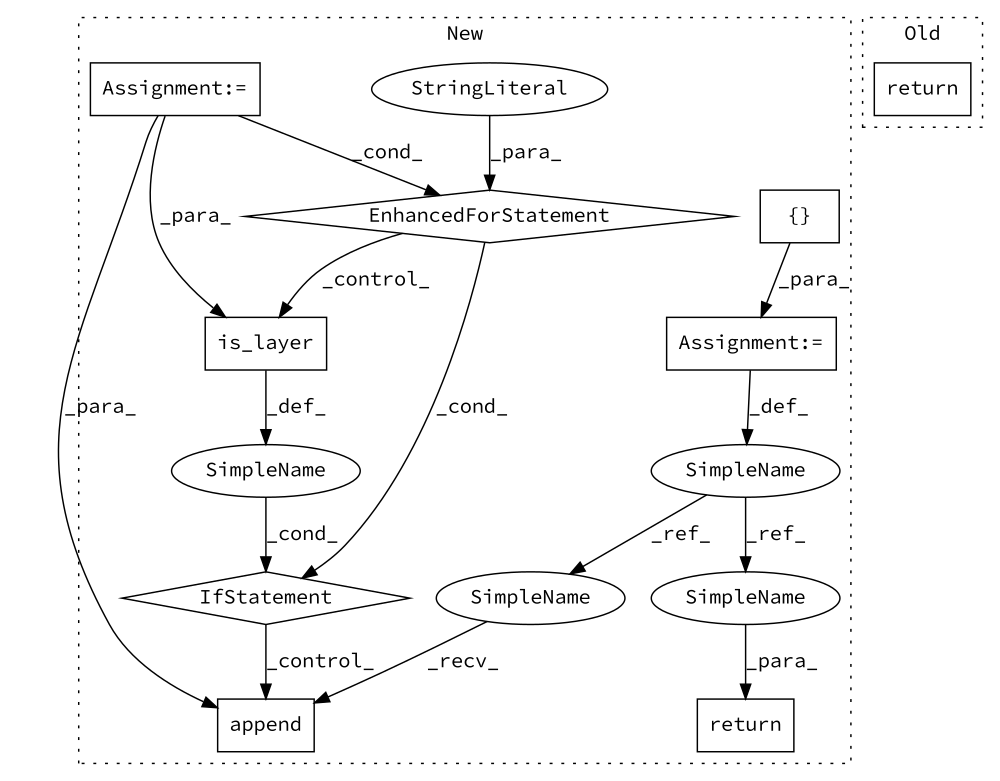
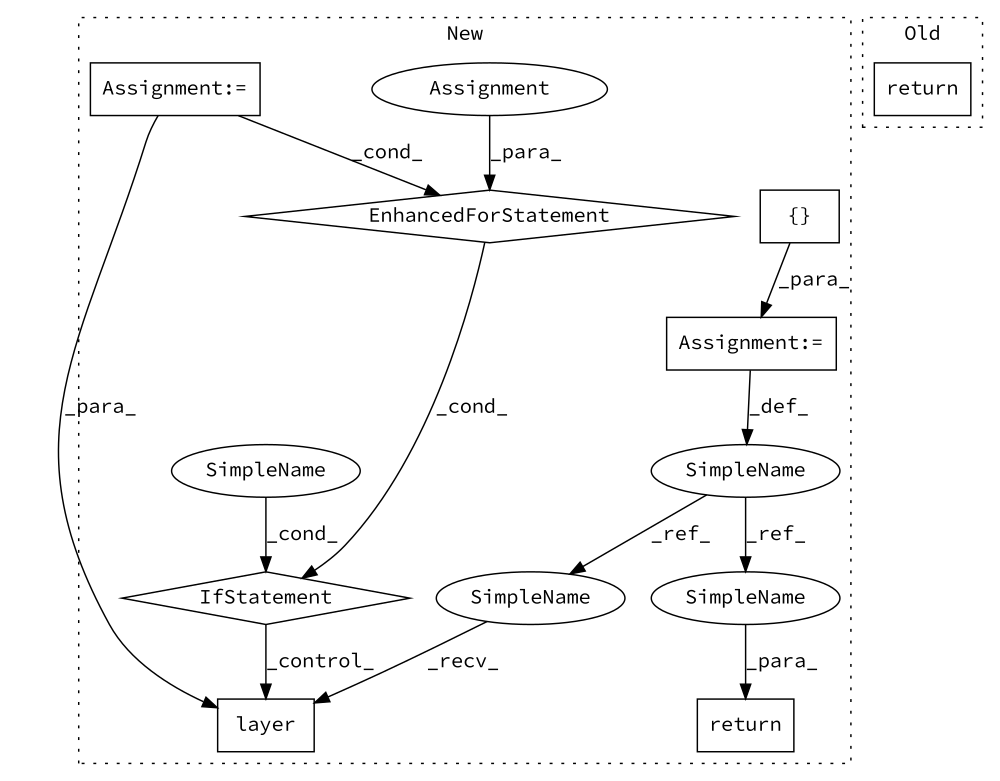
node "StringLiteral": label "StringLiteral" -> "Assignment"
node "is_layer": removed
node "append": label "append" -> "layer"
